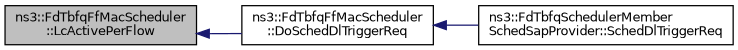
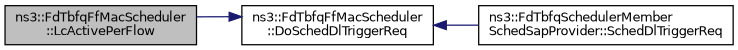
edge "ns3::FdTbfqFfMacScheduler ::DoSchedDlTriggerReq" -> "ns3::FdTbfqFfMacScheduler ::LcActivePerFlow": reversed
